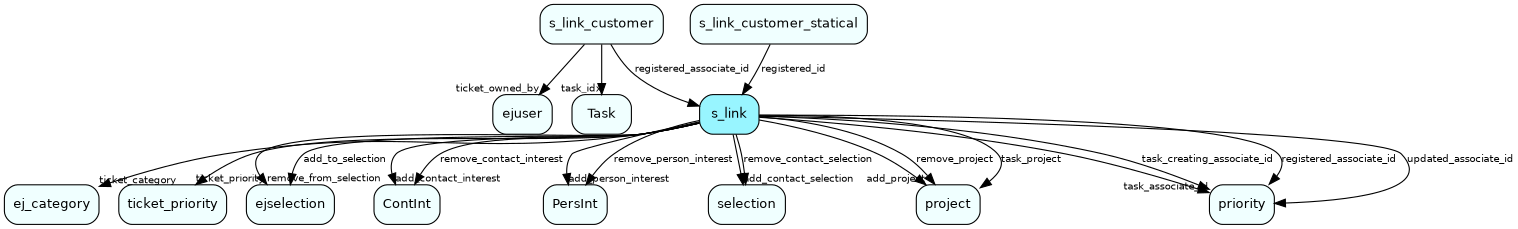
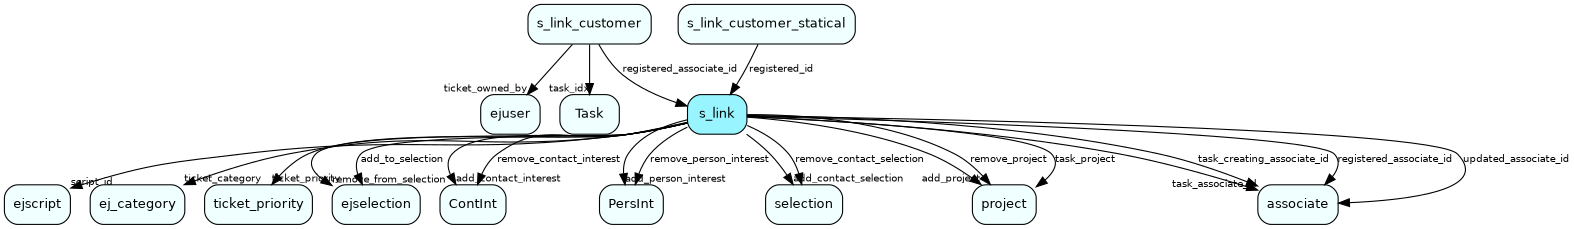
node "ejscript": added
node "priority": label "priority" -> "associate"
